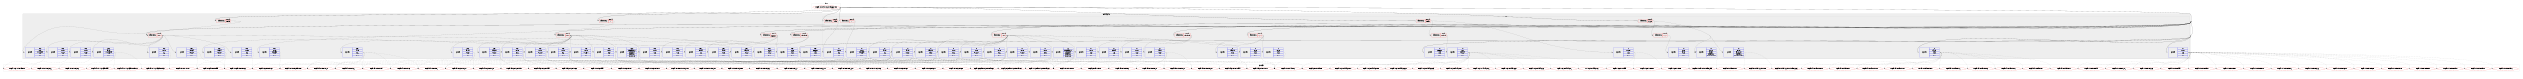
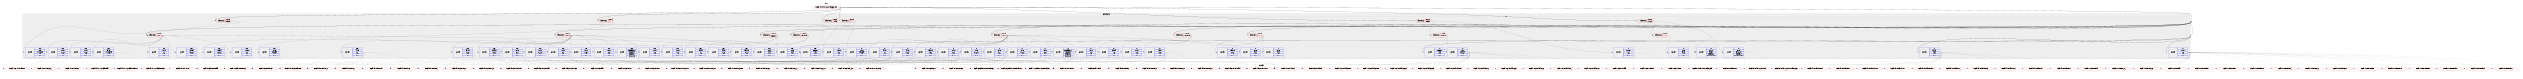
node "portage://x11-libs/pango-1.52.1": removed
node "portage://virtual/linux-kernel-6.1.114": label "portage://virtual/linux-kernel-6.1.114" -> "portage://virtual/dist-kernel-6.1.114"
node "util://virtual/dist-kernel-6.11.5": label "util://virtual/dist-kernel-6.11.5" -> "portage://virtual/dist-kernel-6.11.5"
node "dist://dev-libs/openssl-3.0.13-r2": label "dist://dev-libs/openssl-3.0.13-r2" -> "portage://dev-libs/openssl-3.0.13-r2"
node "portage://libXv-libs/glibc-2.33-r14": label "portage://libXv-libs/glibc-2.33-r14" -> "portage://sys-libs/glibc-2.33-r14"
